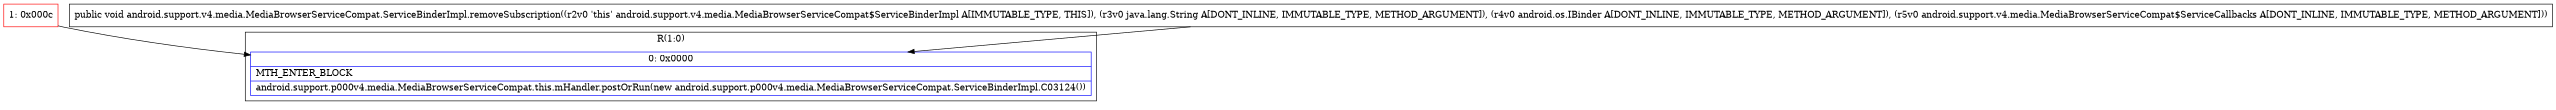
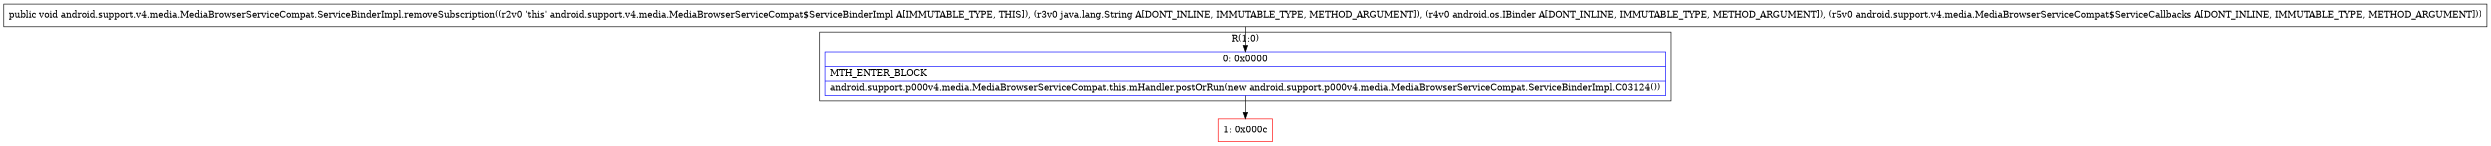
edge "1: 0x000c" -> "0: 0x0000": reversed
